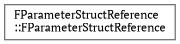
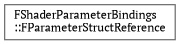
node "FParameterStructReference ::FParameterStructReference": label "FParameterStructReference ::FParameterStructReference" -> "FShaderParameterBindings ::FParameterStructReference"
